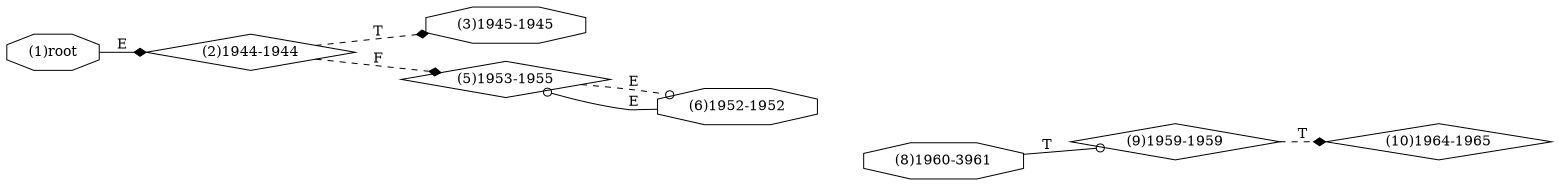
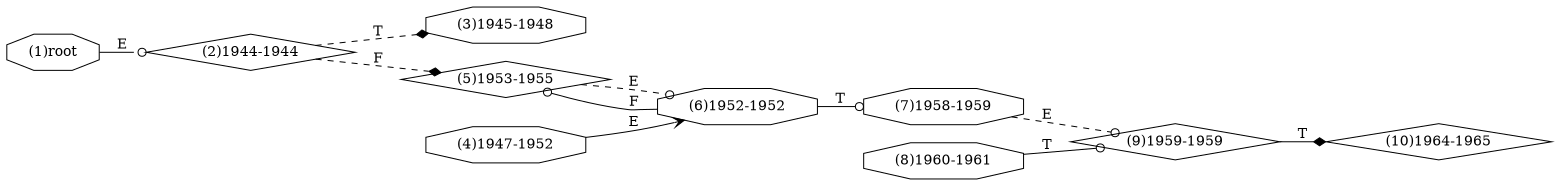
node "(3)1945-1945": label "(3)1945-1945" -> "(3)1945-1948"
edge "(1)root" -> "(2)1944-1944": arrowhead diamond -> odot
edge "(6)1952-1952" -> "(5)1953-1955": label "E" -> "F"
node "(7)1958-1959": added
edge "(9)1959-1959" -> "(10)1964-1965": style dashed -> solid
node "(4)1947-1952": added
node "(8)1960-3961": label "(8)1960-3961" -> "(8)1960-1961"
